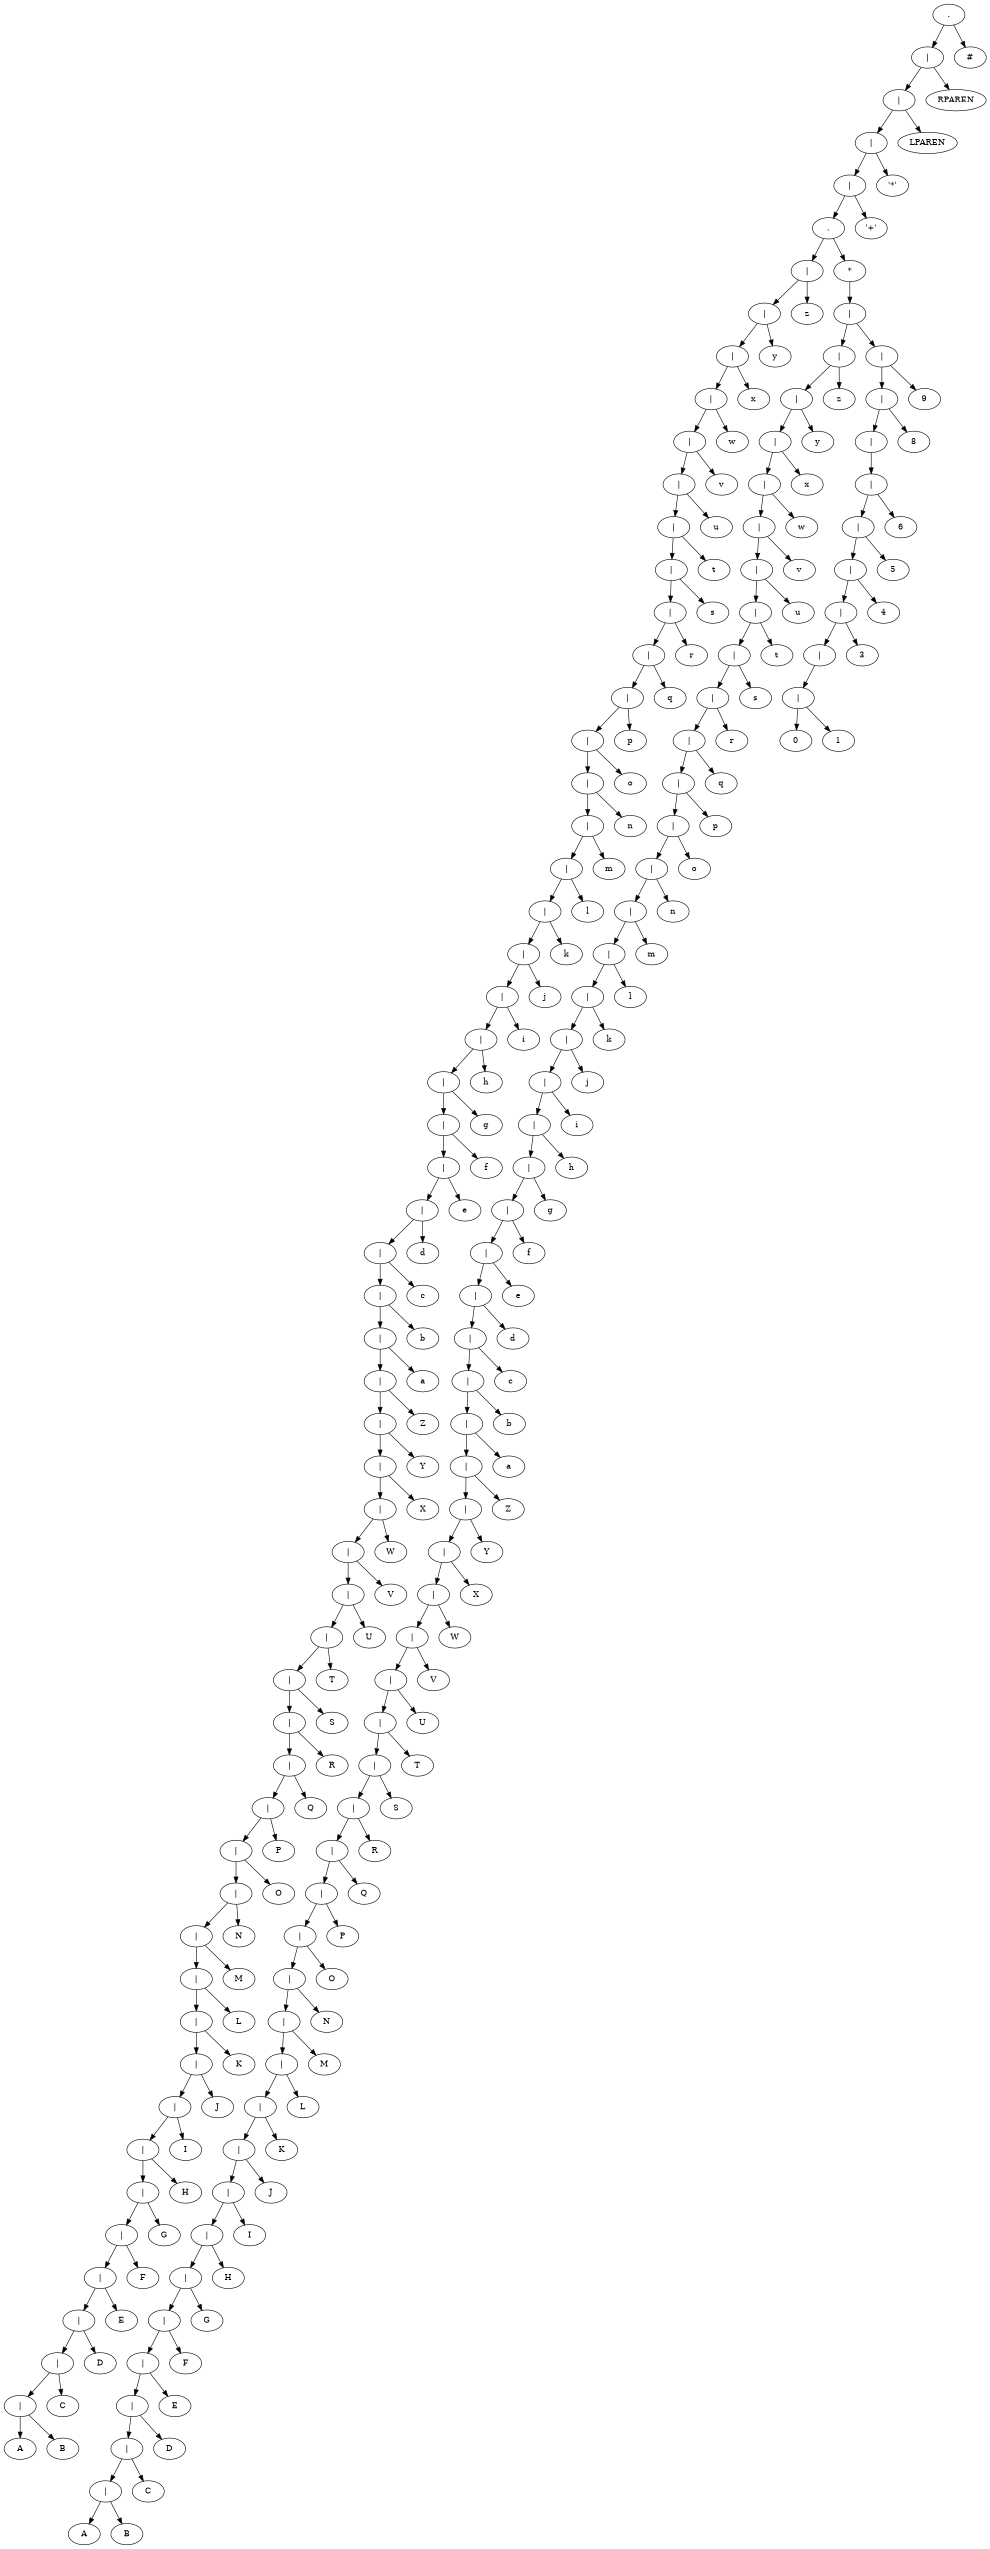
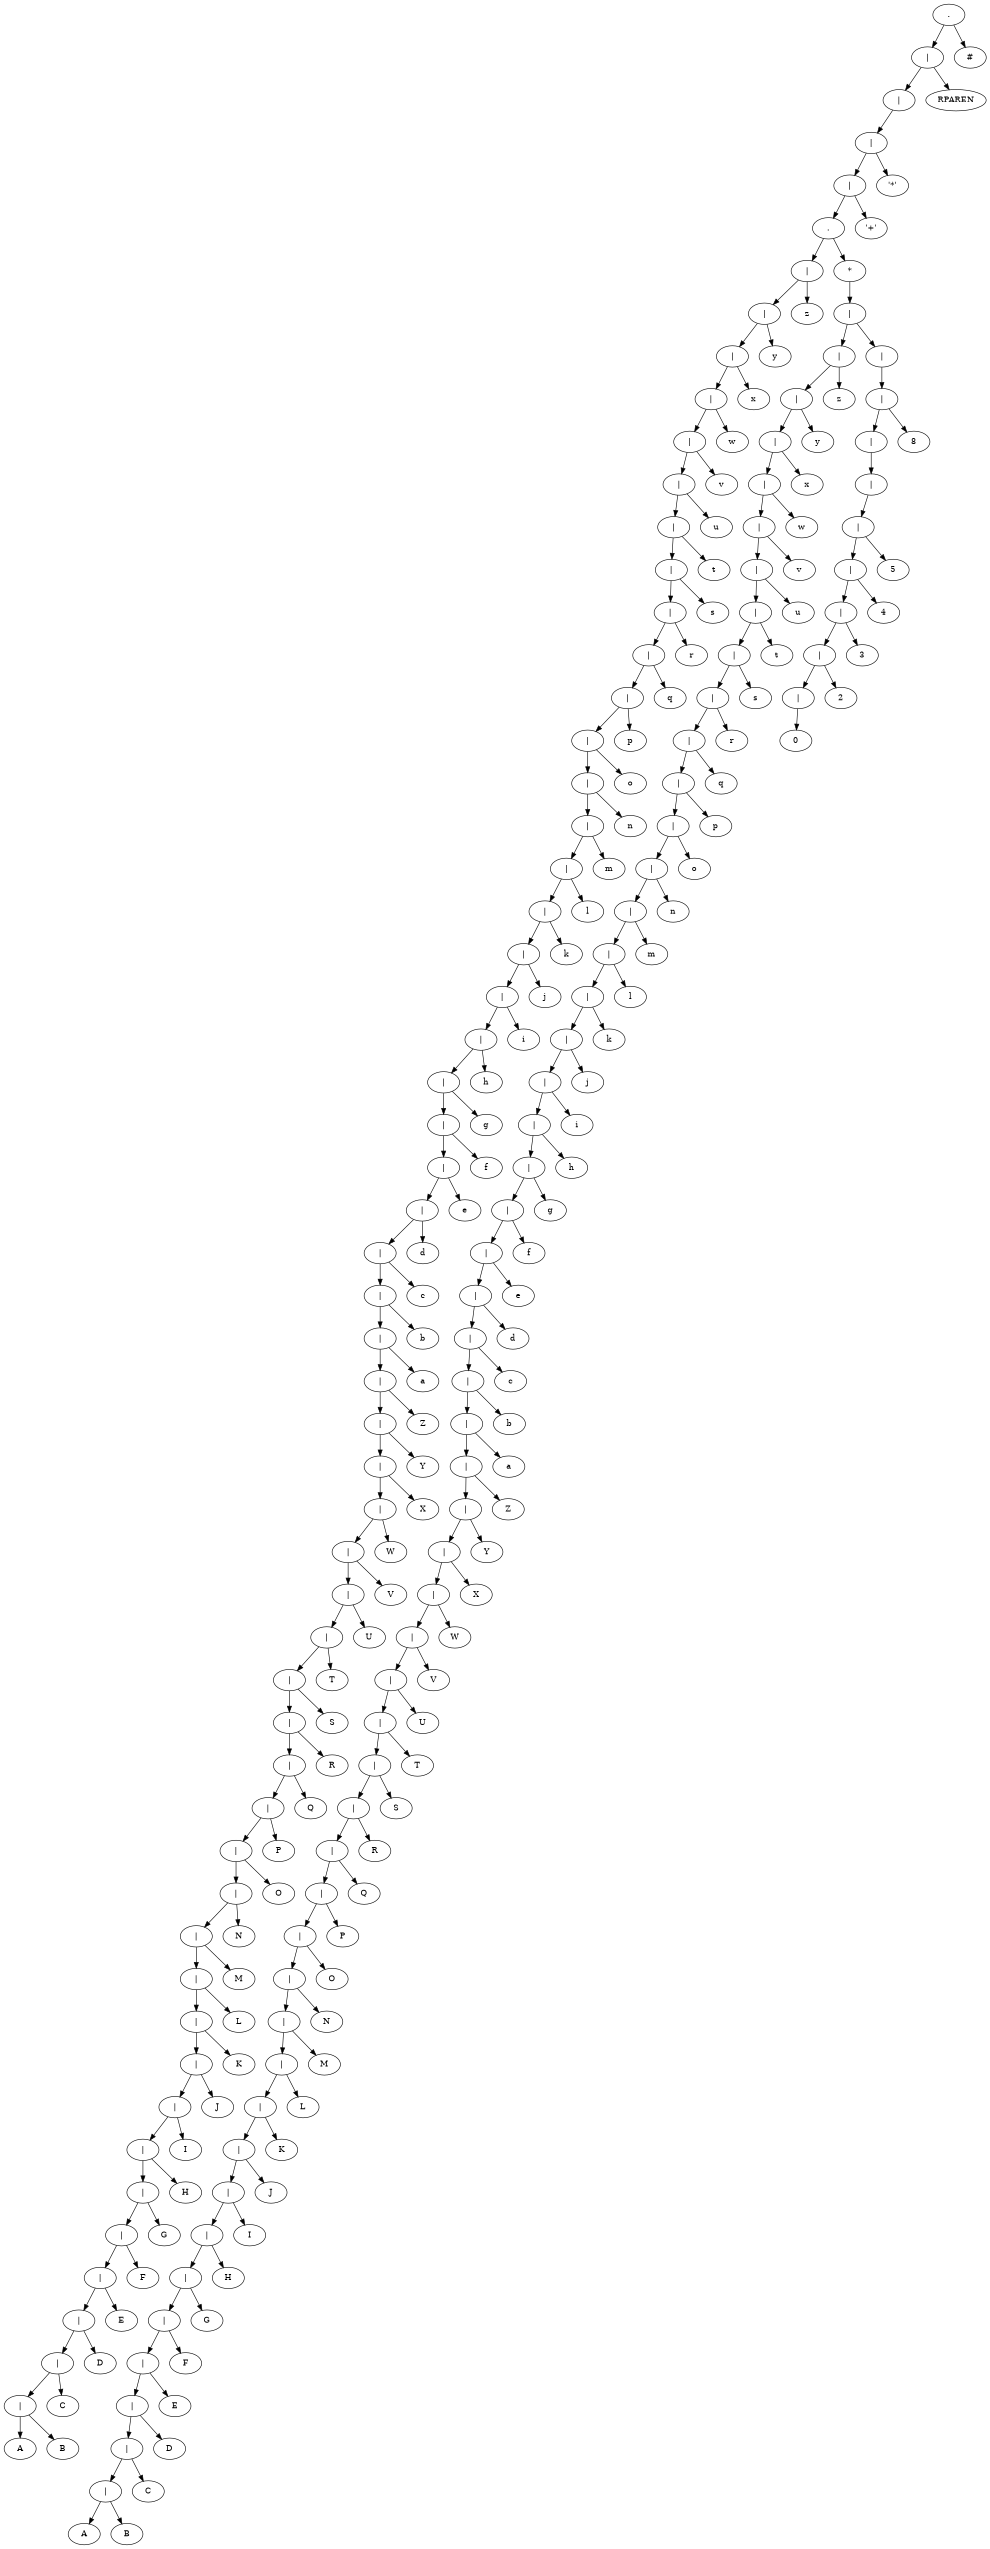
node "LPAREN": removed
node "9": removed
node "6": removed
node "2": added
node "1": removed
